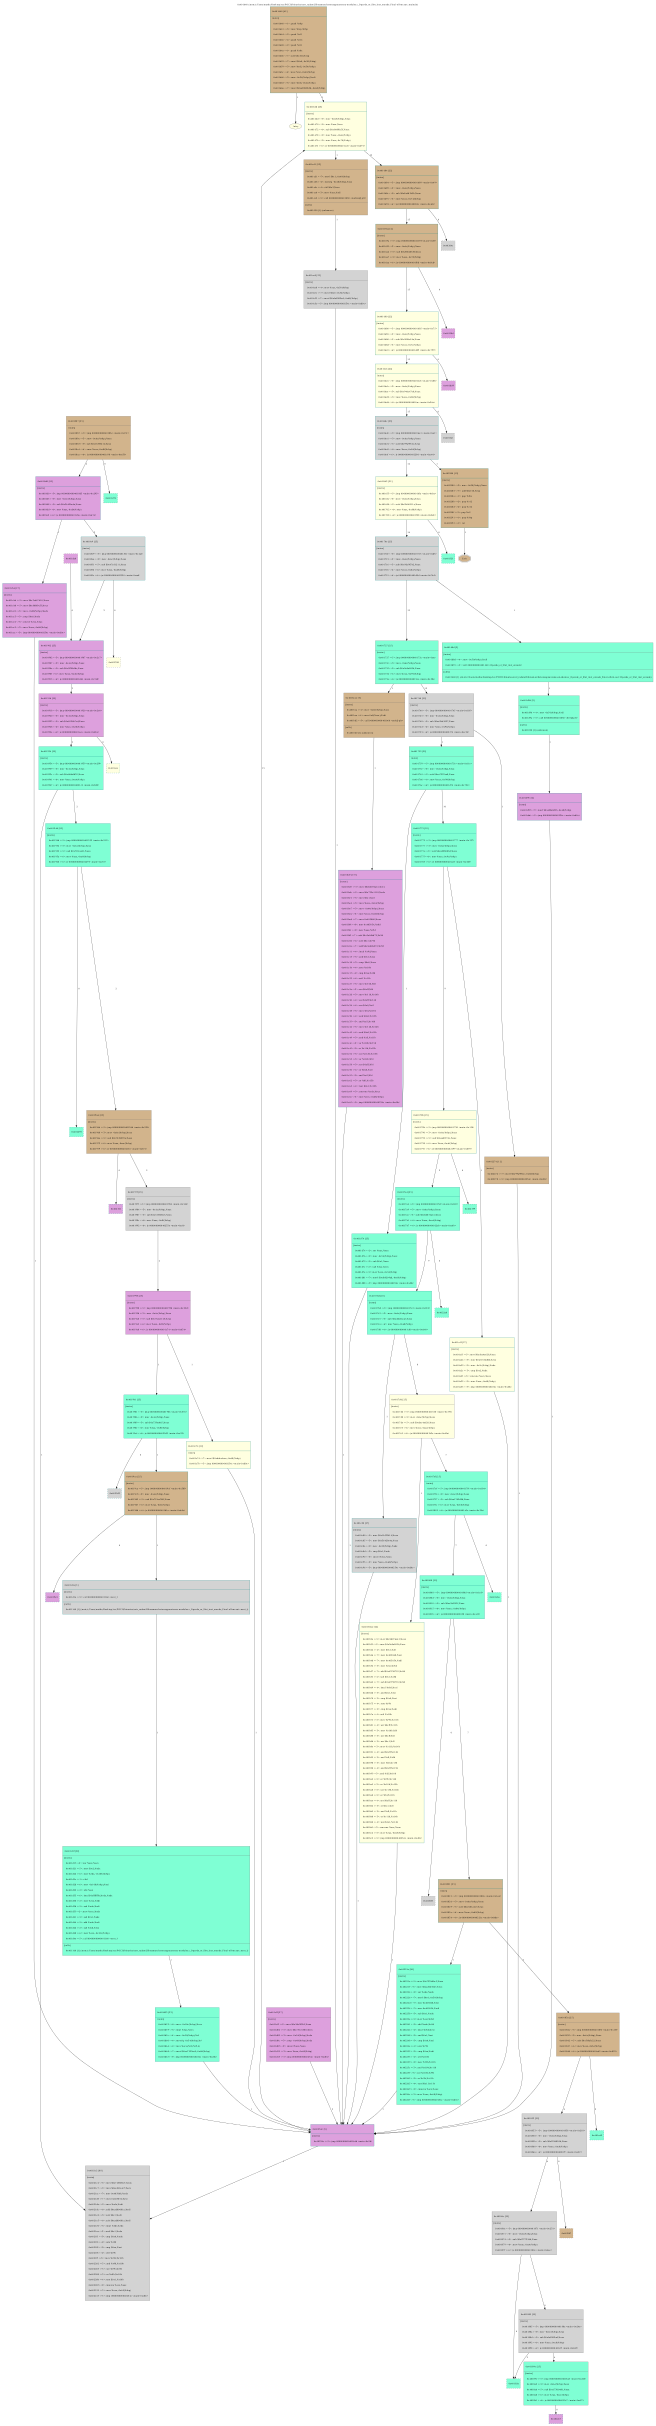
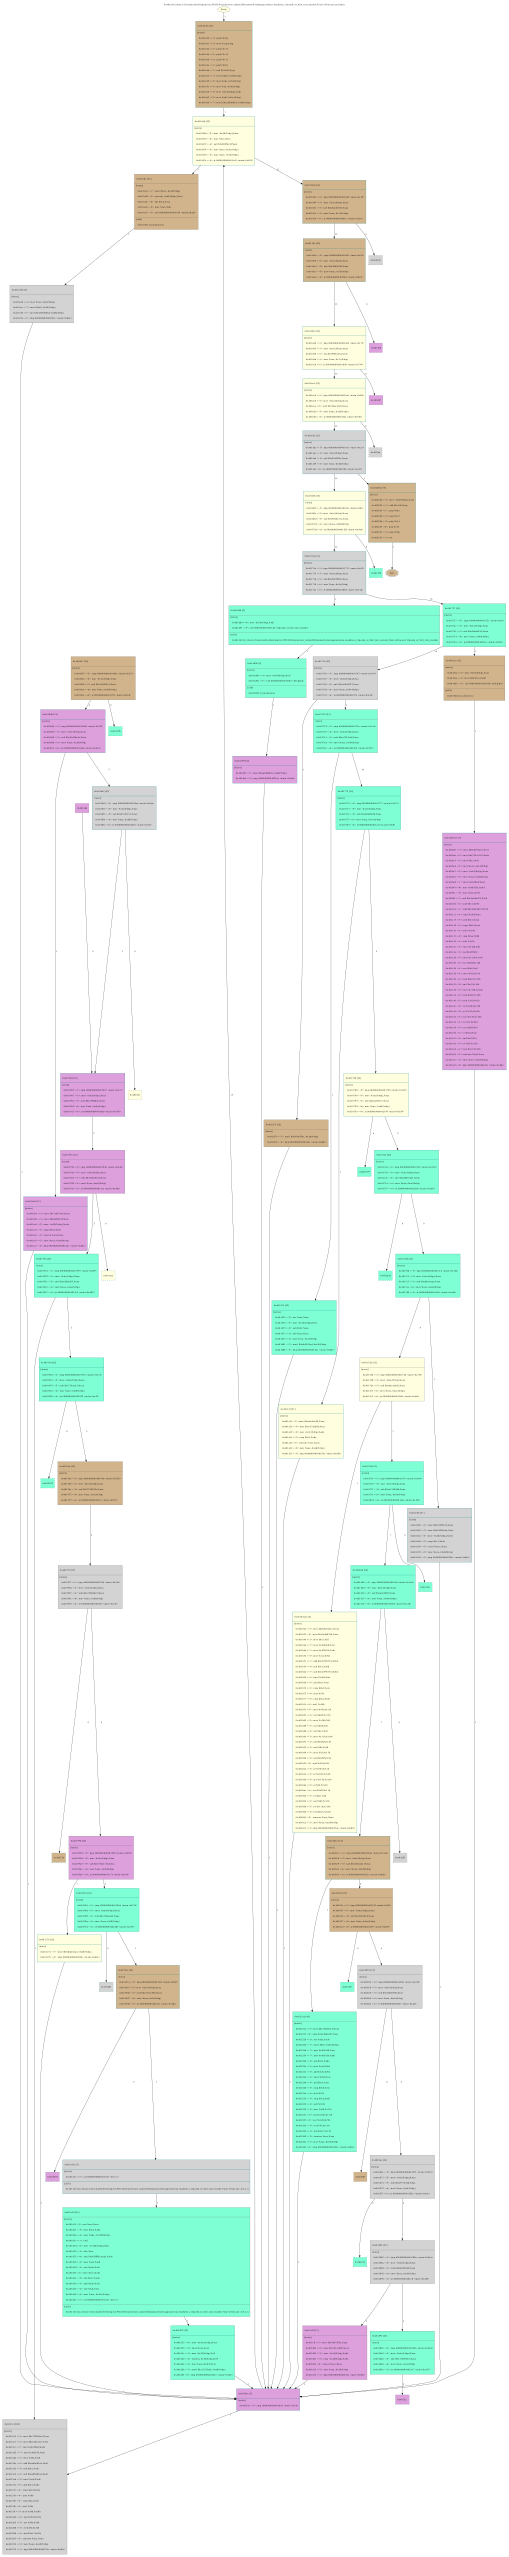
edge "0x401640 [45]" -> "Entry": reversed
node "0x4021b1": removed
node "0x40233e": added
edge "0x401885 [25]" -> "0x401b2e": now "0x401885 [25]" -> "0x401cff [27]"
